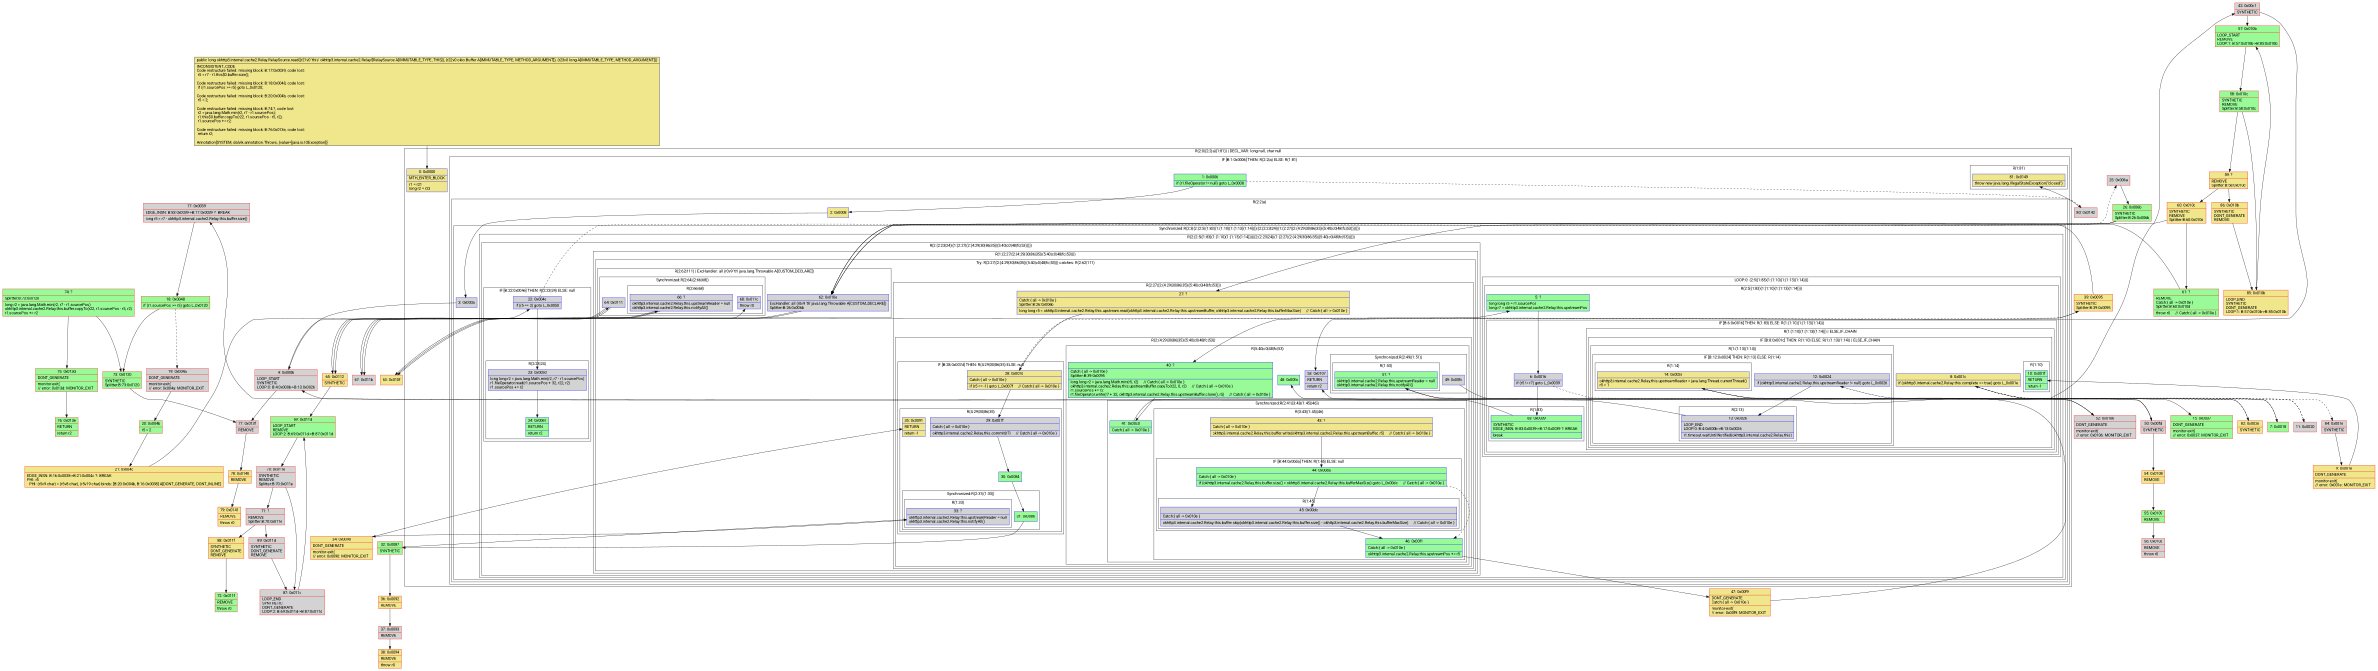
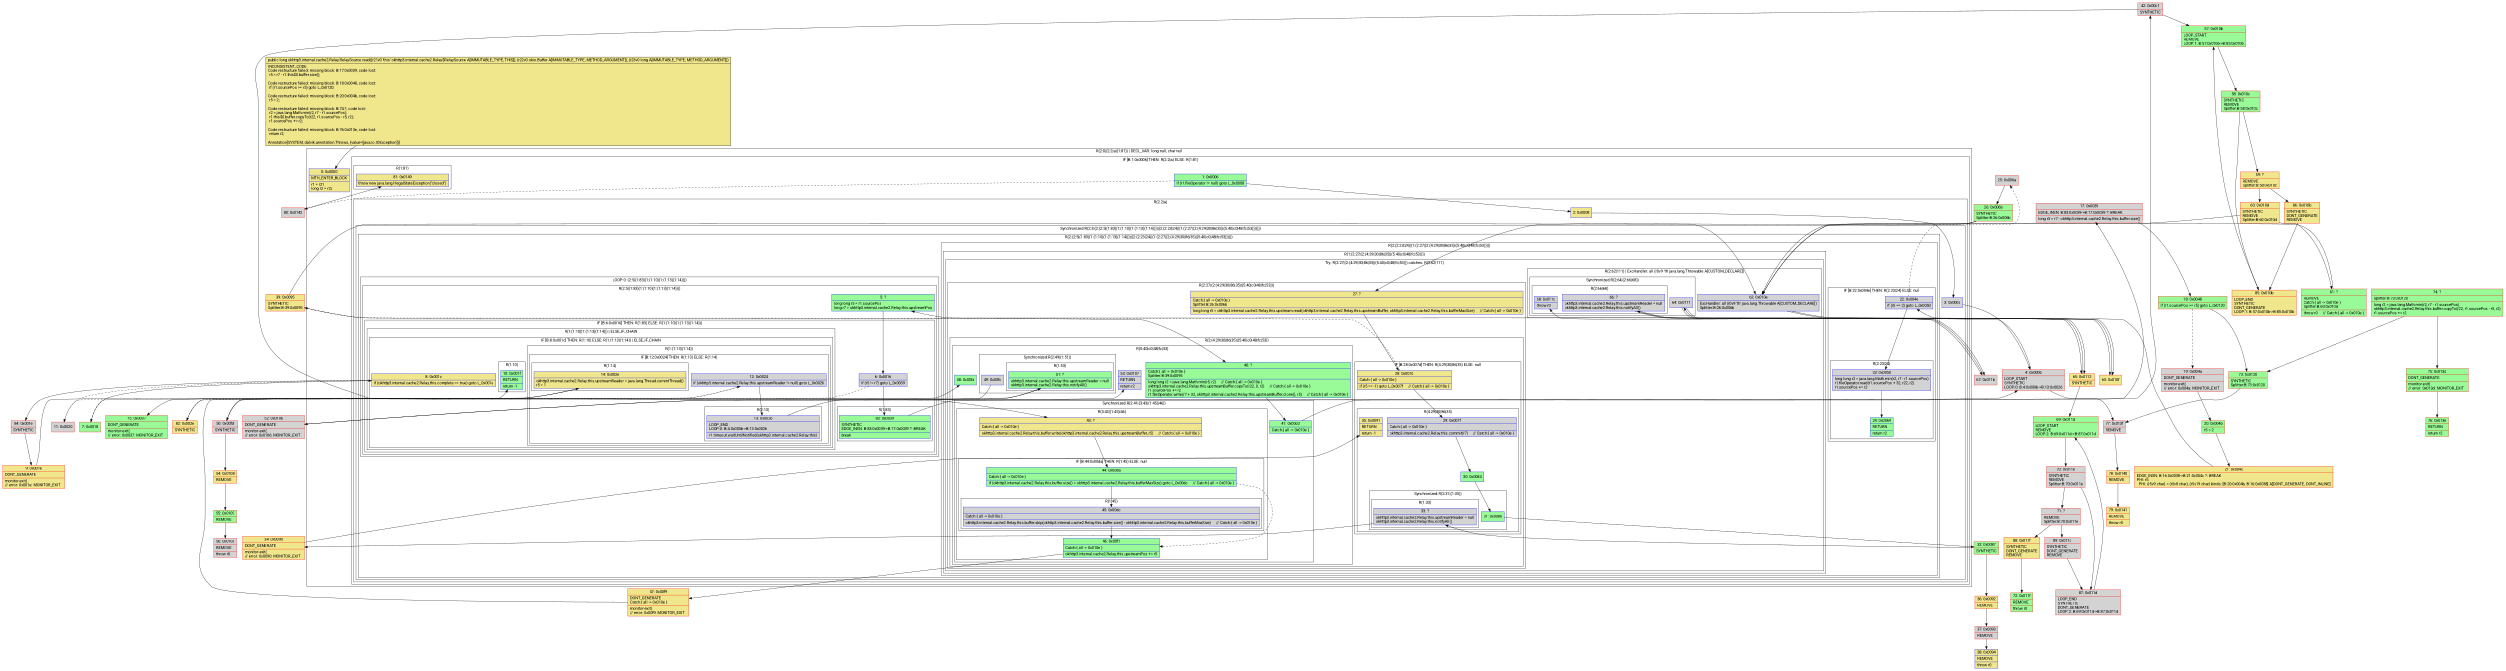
edge "42: 0x00c1" -> "53: 0x0107": now "42: 0x00c1" -> "43: ?"
edge "8: 0x001c" -> "84: 0x001e": style dashed -> solid
node "38: 0x0094": color red -> blue
